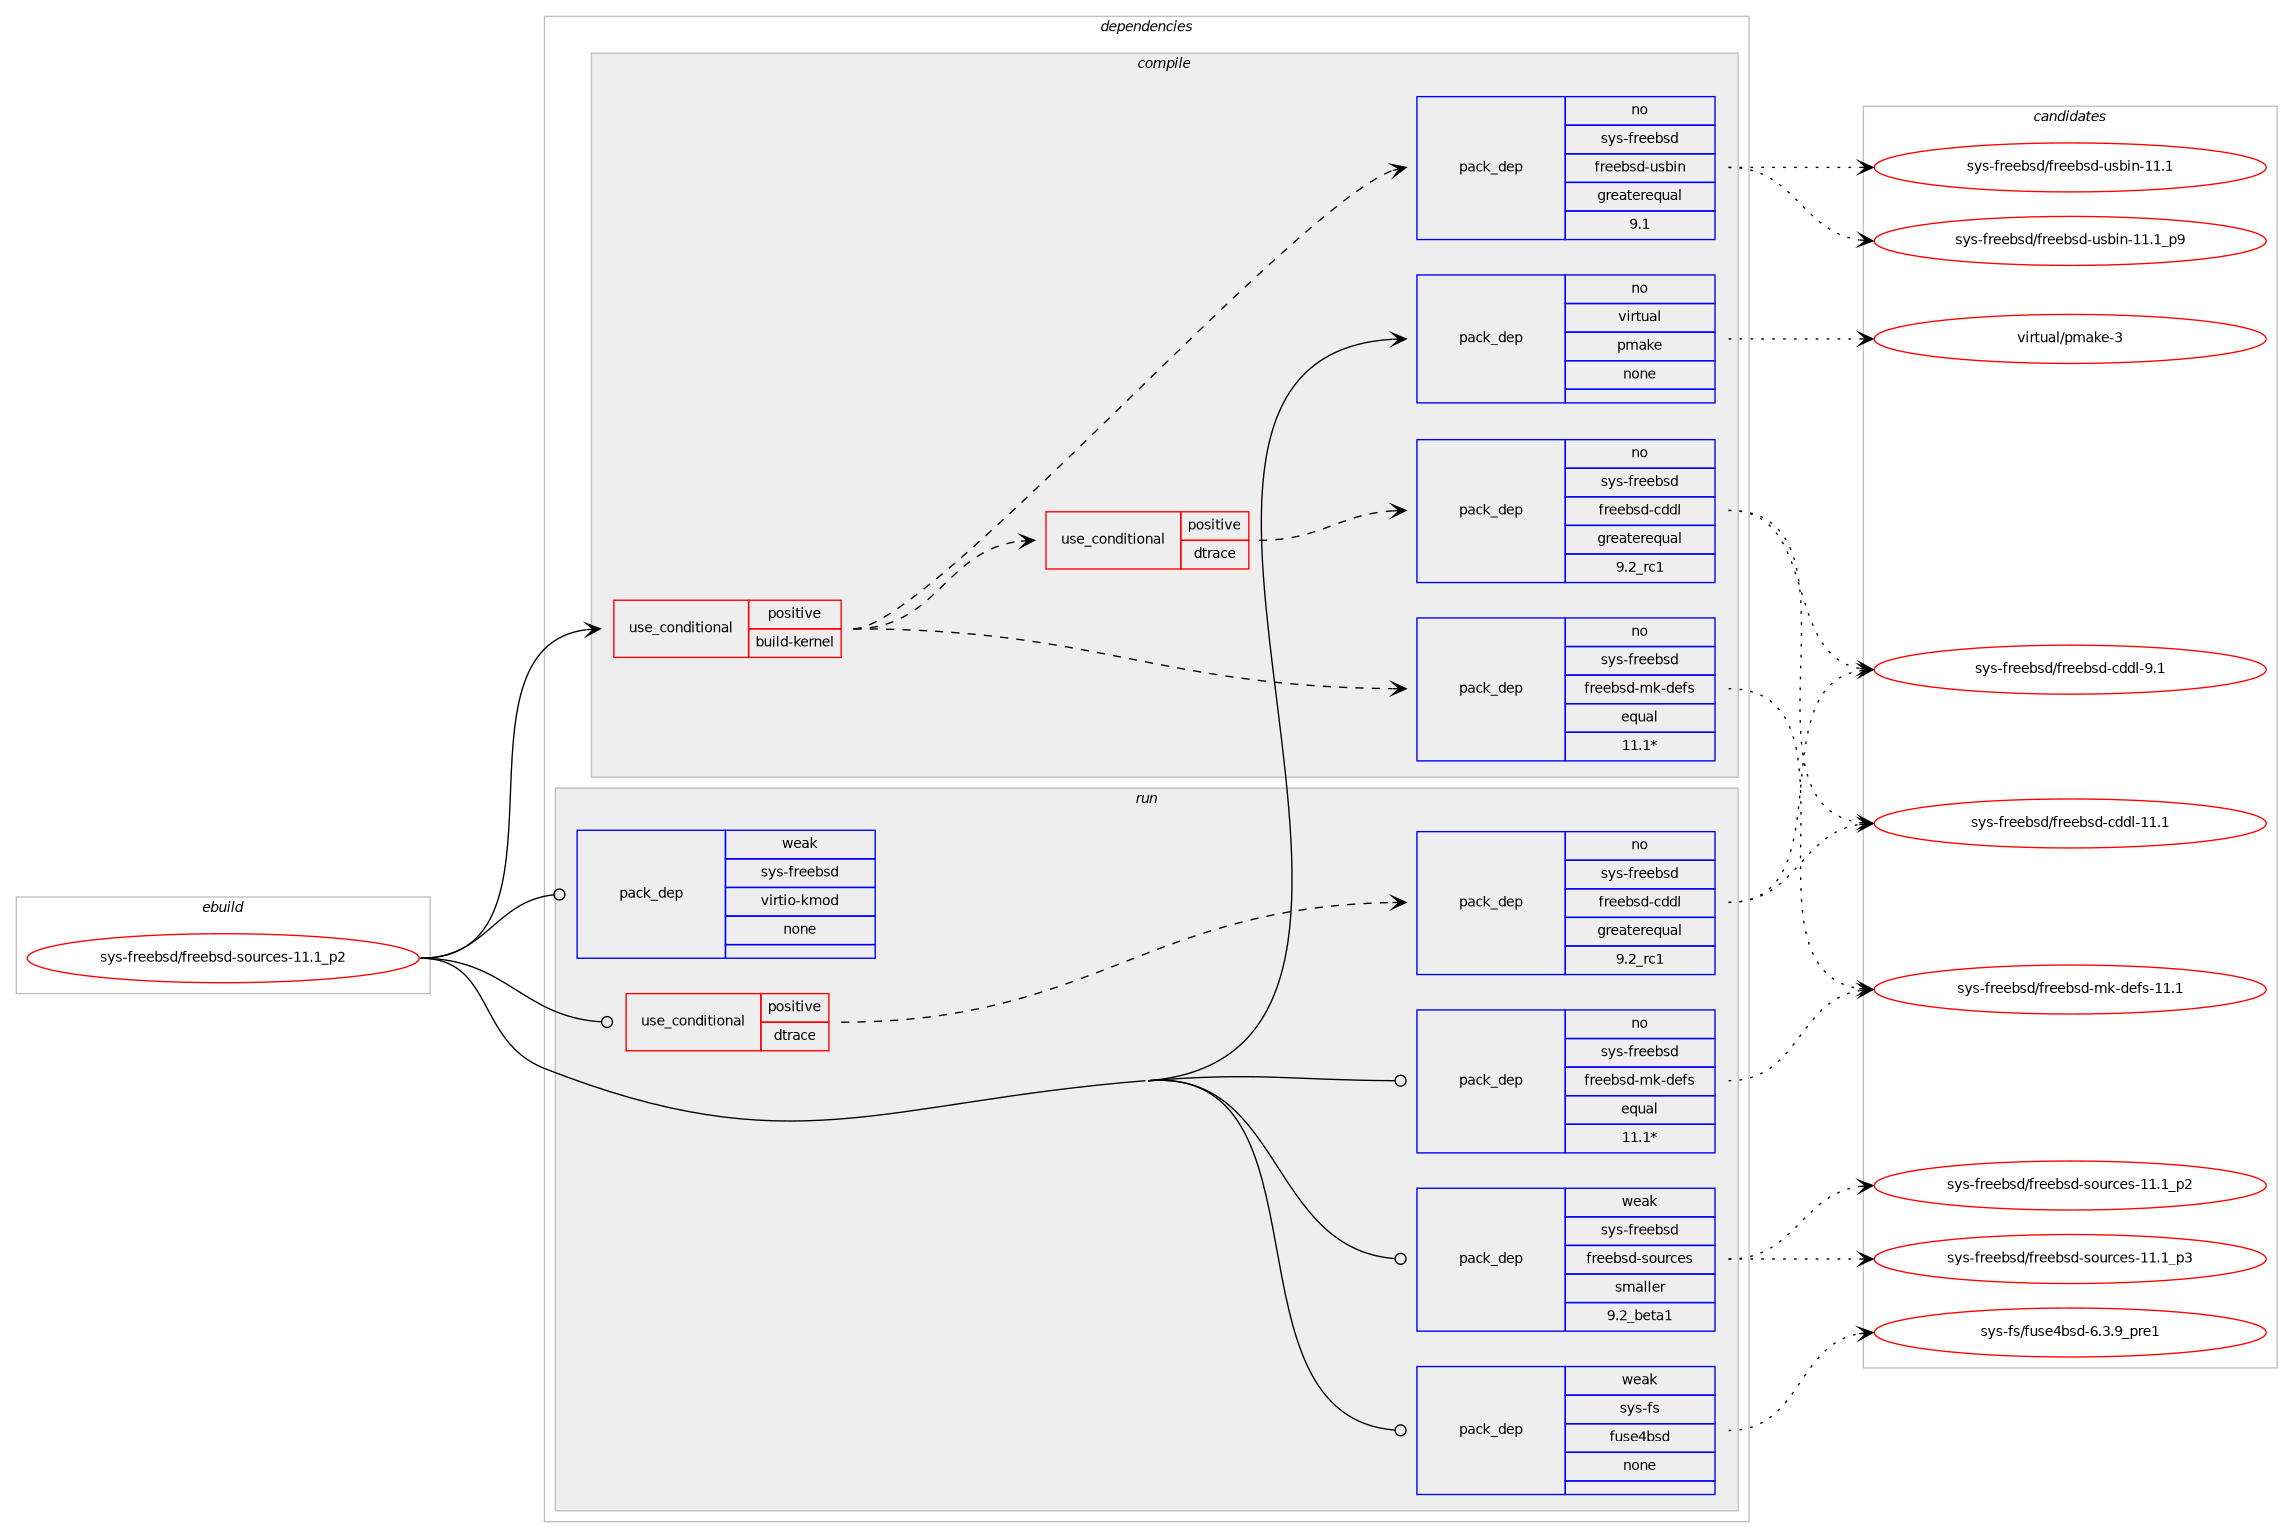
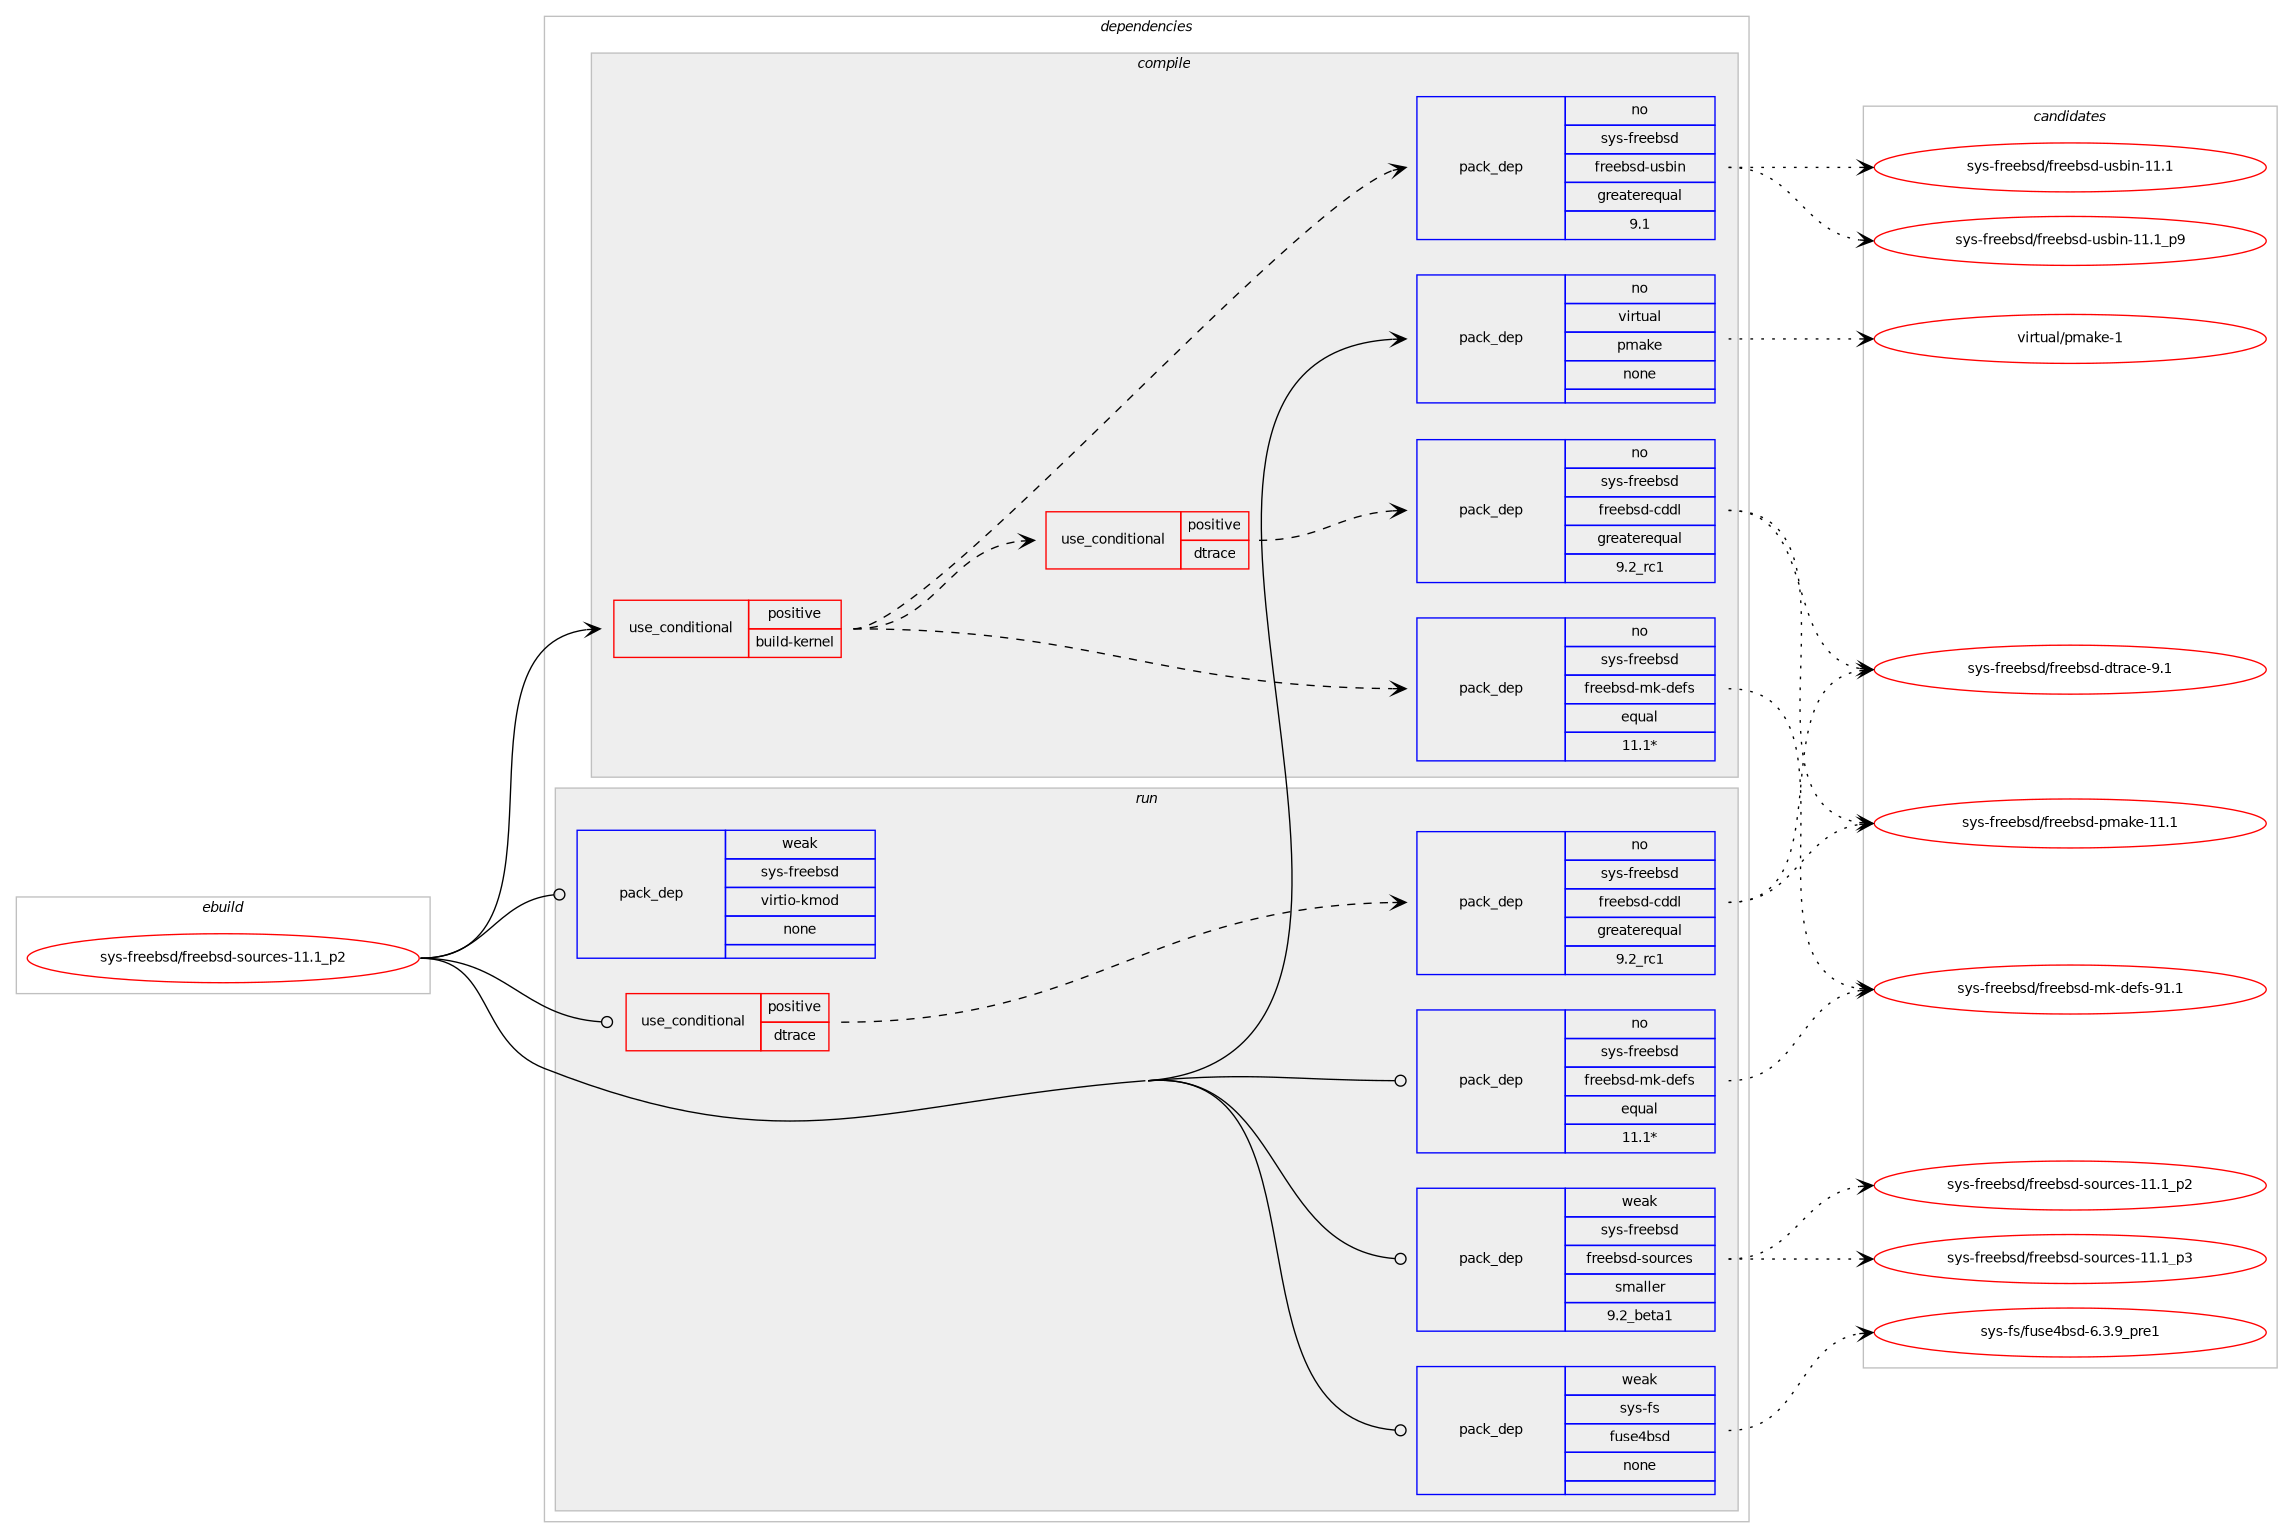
node "virtual/pmake-3": label "virtual/pmake-3" -> "virtual/pmake-1"
node "sys-freebsd/freebsd-cddl-9.1": label "sys-freebsd/freebsd-cddl-9.1" -> "sys-freebsd/freebsd-dtrace-9.1"
node "sys-freebsd/freebsd-cddl-11.1": label "sys-freebsd/freebsd-cddl-11.1" -> "sys-freebsd/freebsd-pmake-11.1"
node "sys-freebsd/freebsd-mk-defs-11.1": label "sys-freebsd/freebsd-mk-defs-11.1" -> "sys-freebsd/freebsd-mk-defs-91.1"
